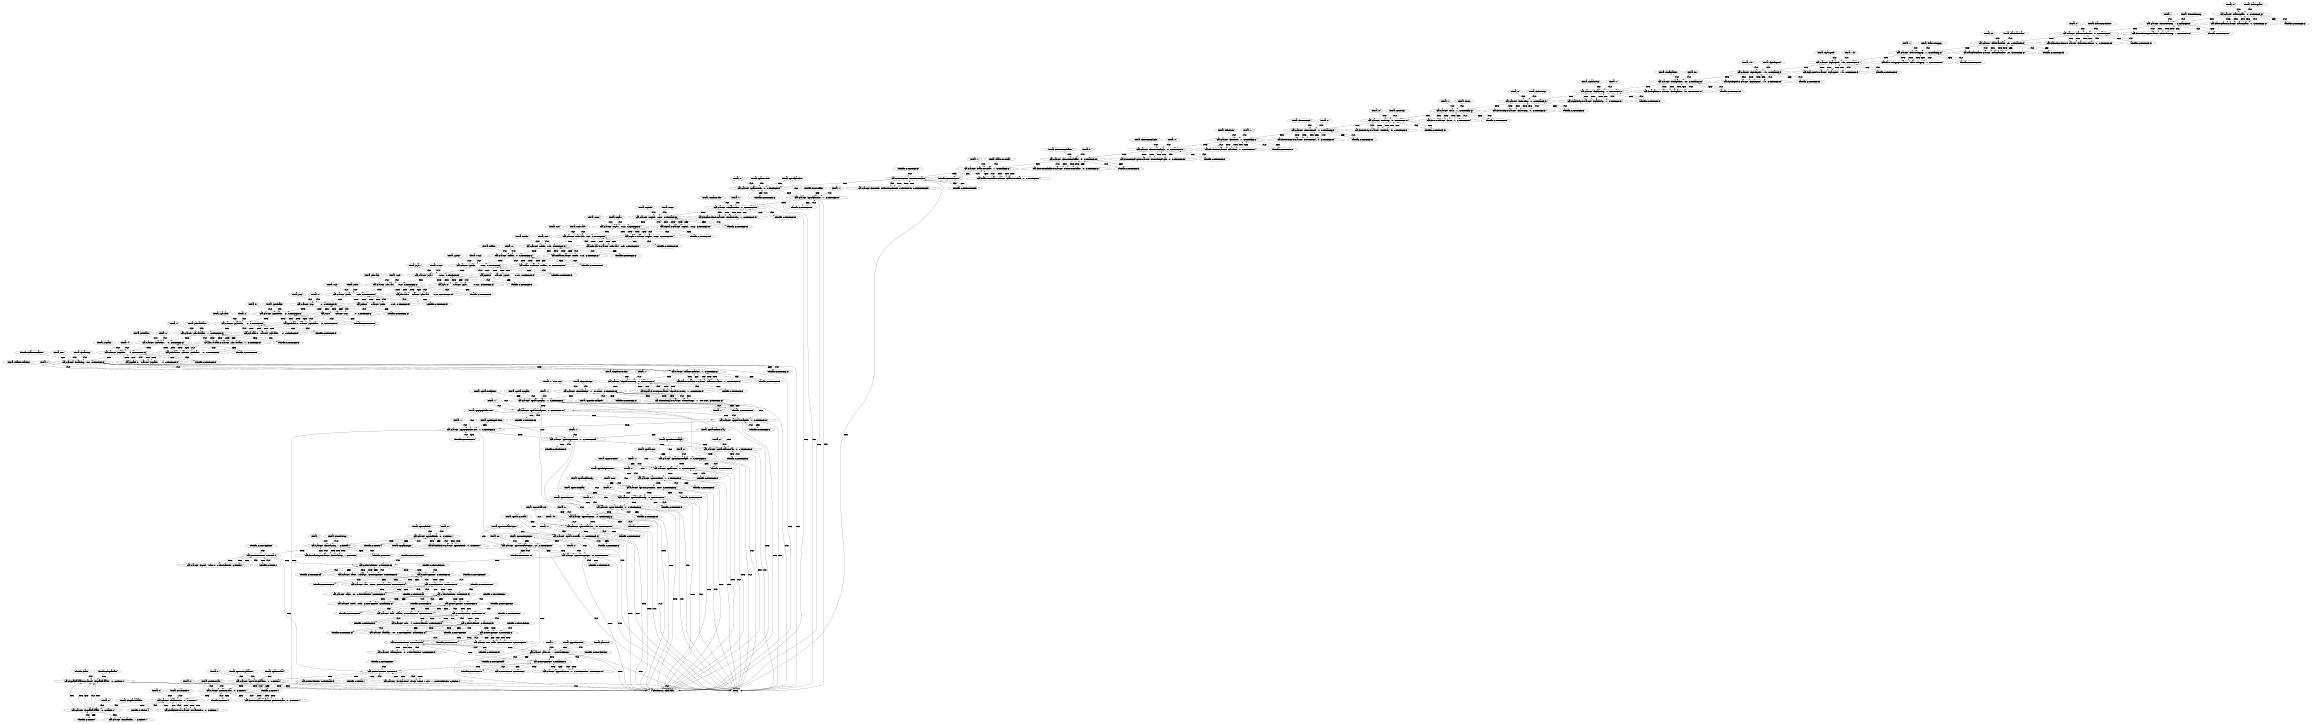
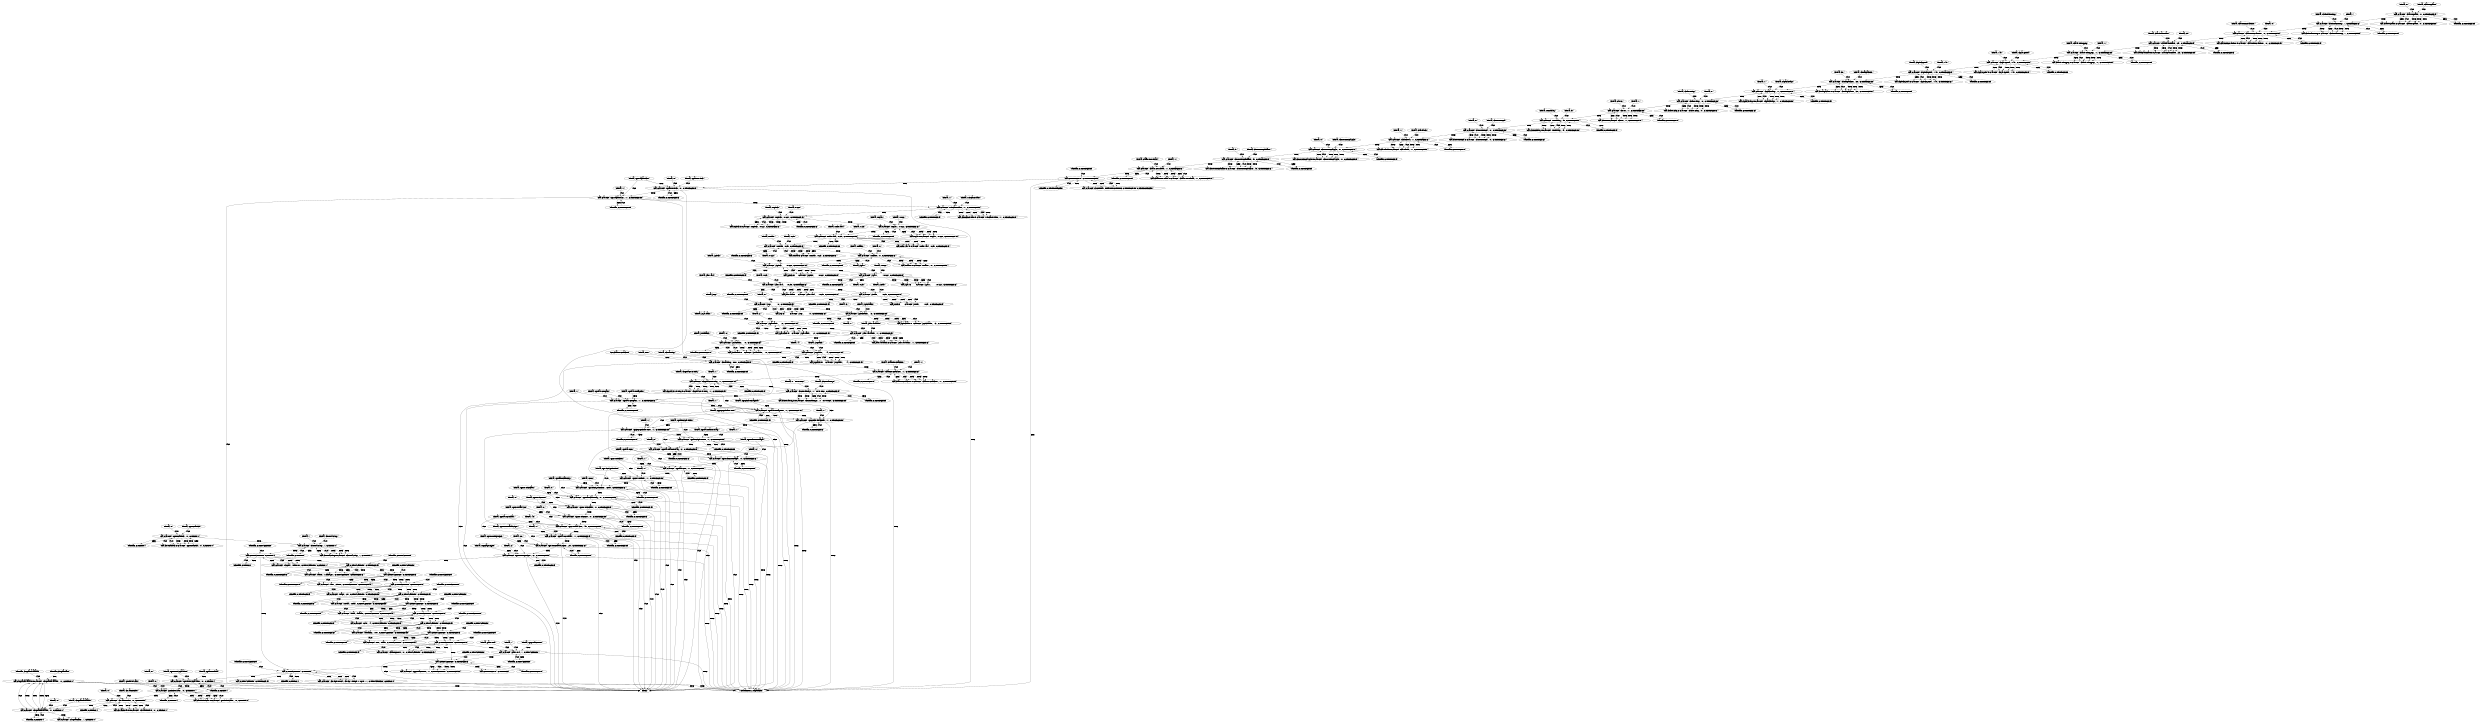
node "(Identifier,cl_conXOffset)": removed
node "(Identifier,cl_lanForcePackets)": label "(Identifier,cl_lanForcePackets)" -> "(Get,cl_lanForcePackets)"
edge "(Call,CVAR_ARCHIVE | CVAR_PROTECTED)" -> "(MethodReturn,wolfparticles)": label "DDG: " -> "CFG: "
node "(Identifier,cl_axis)": label "(Identifier,cl_axis)" -> "(Identifier,cl_updateavailable)"
